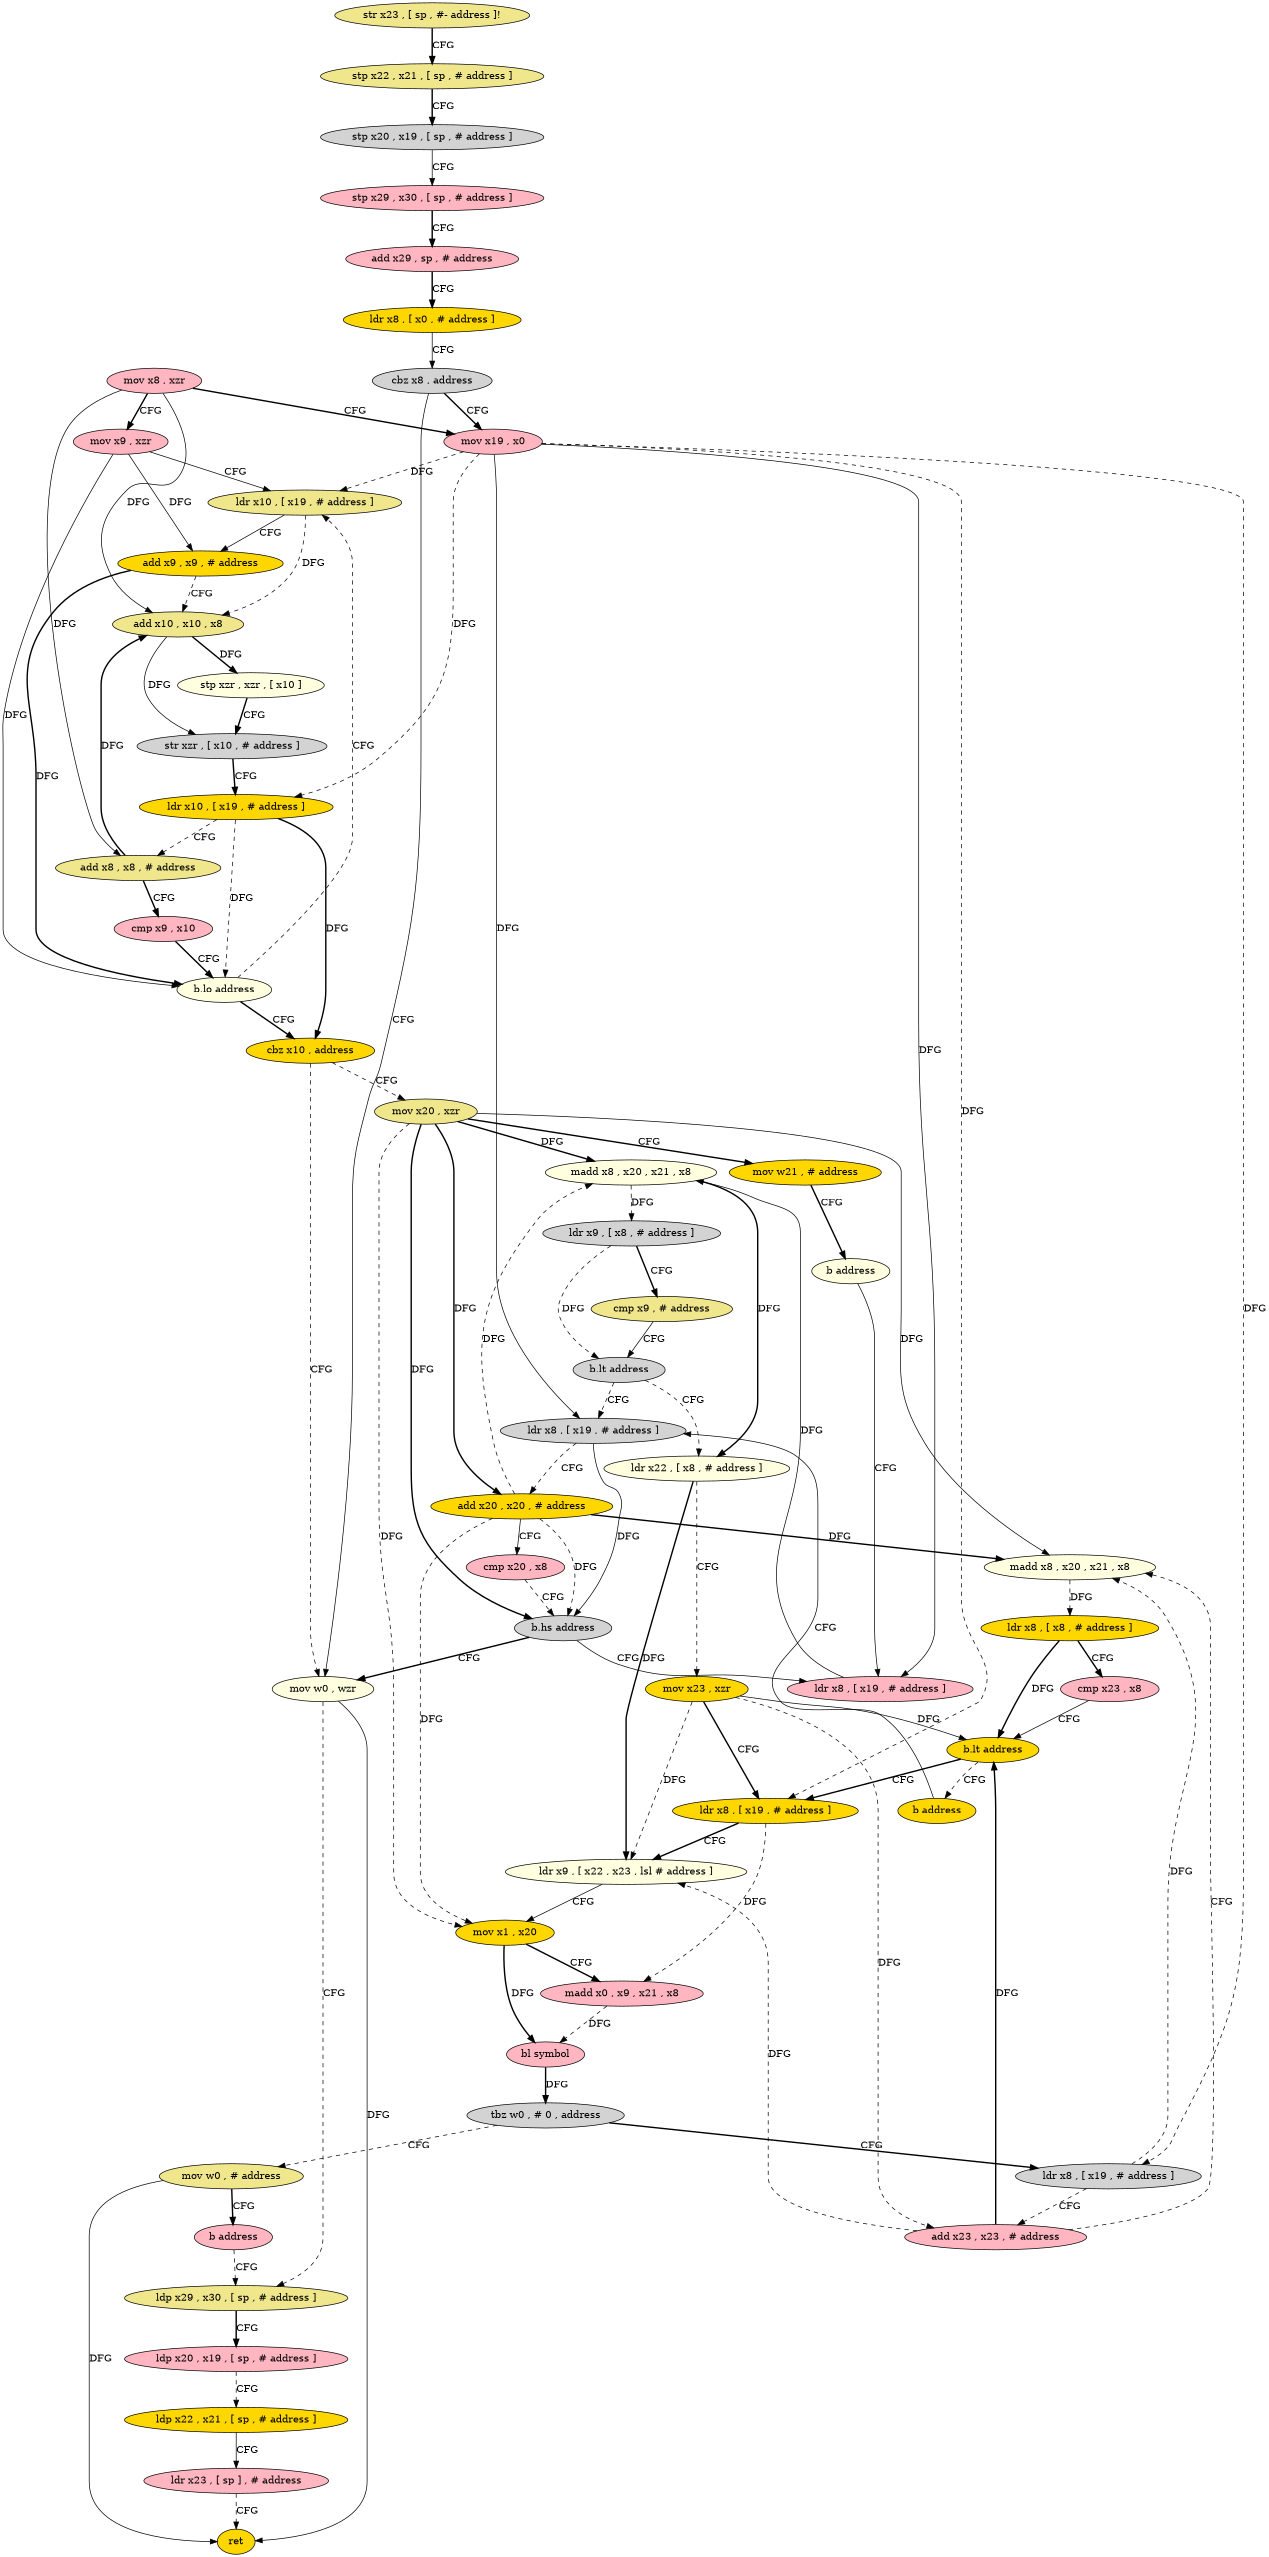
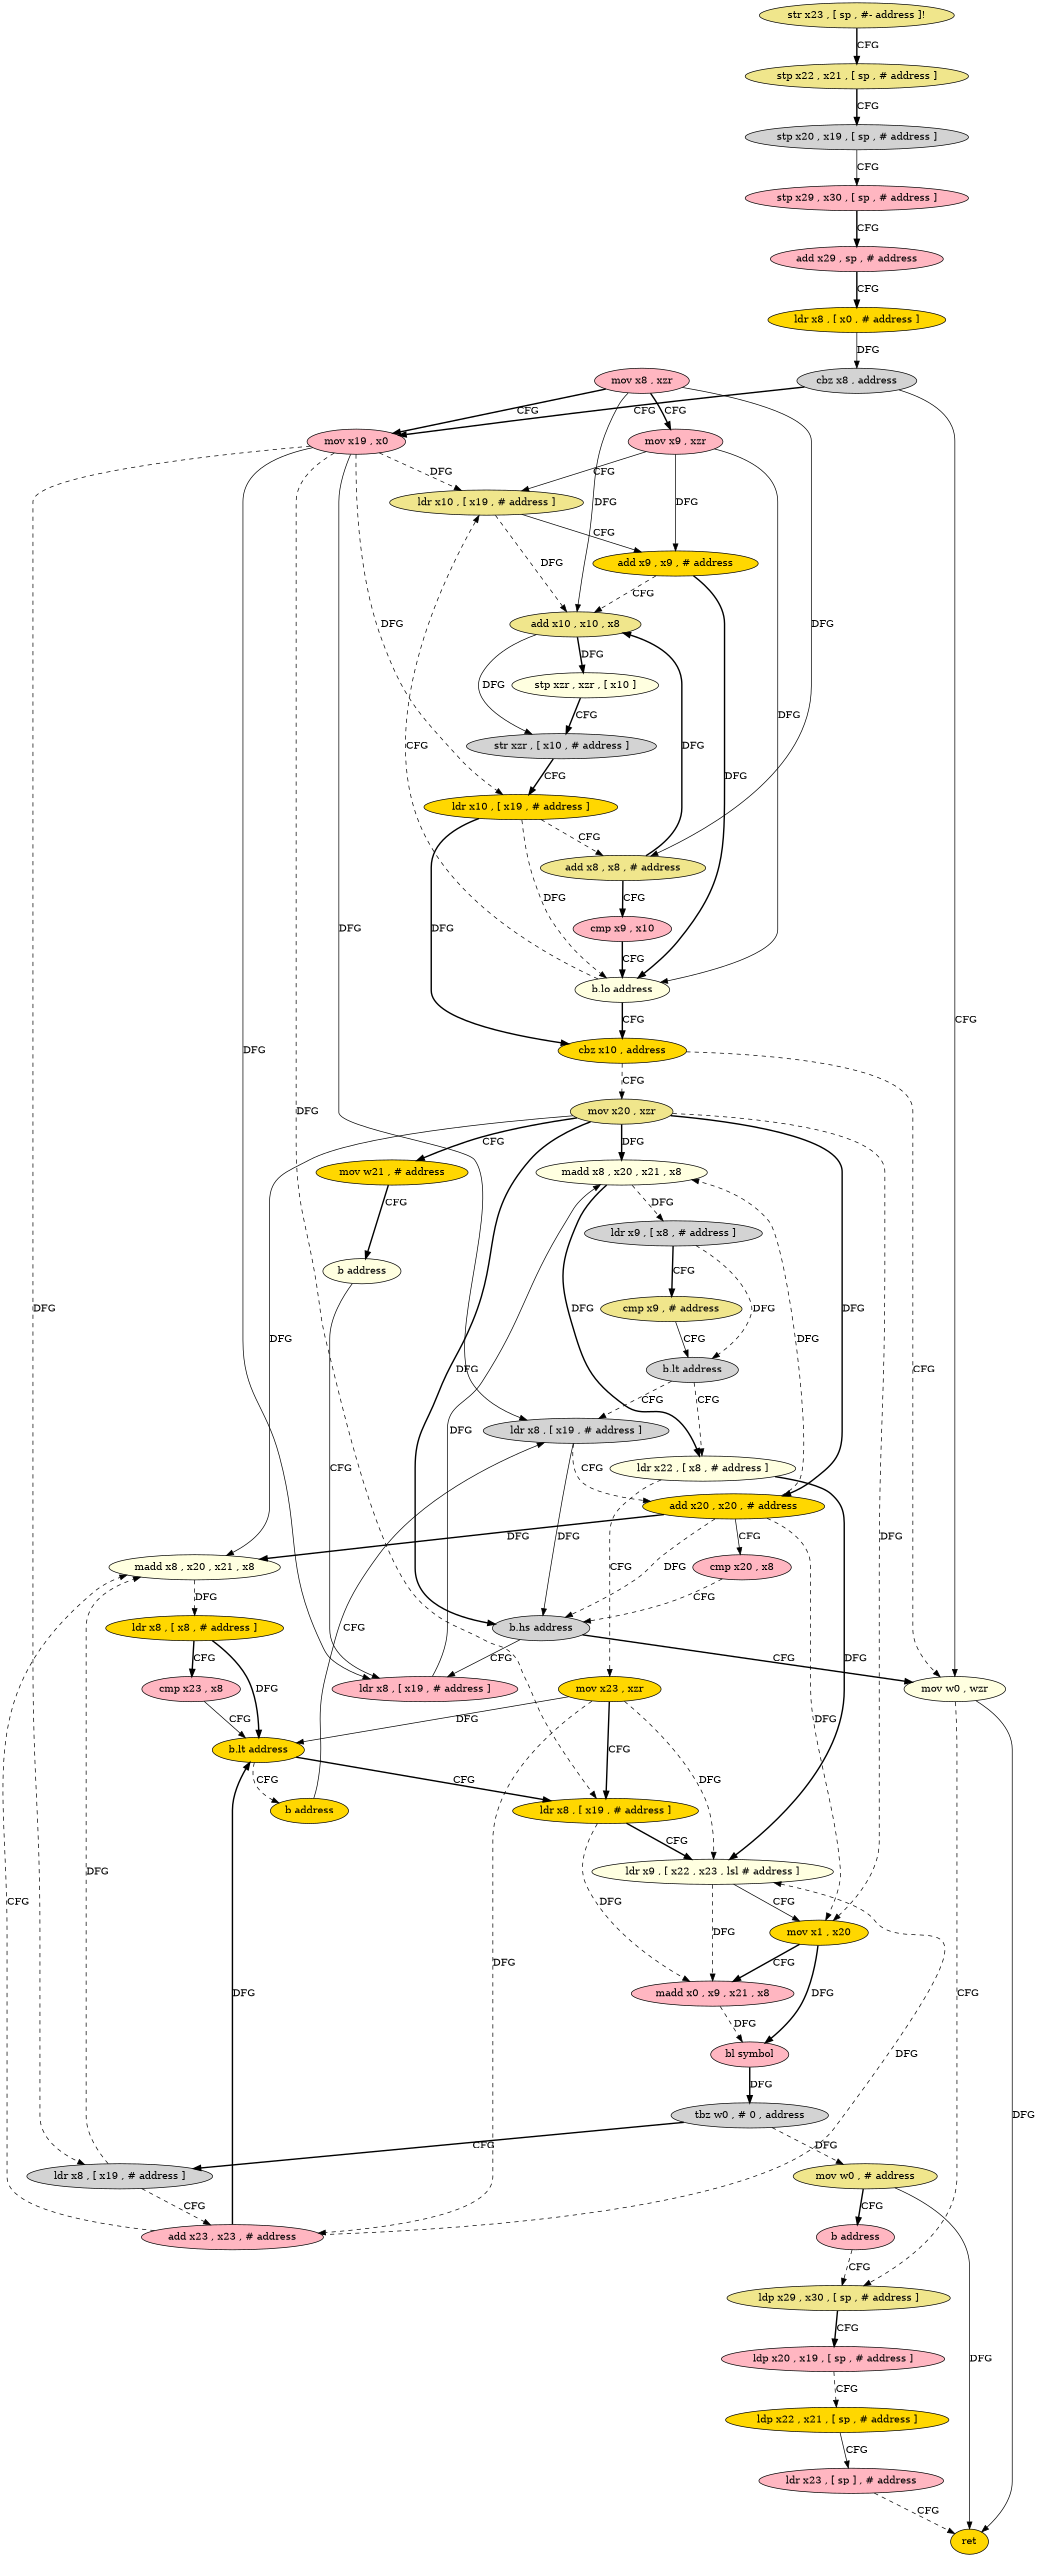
edge "ldr x8 , [ x0 , # address ]" -> "cbz x8 , address": label "CFG" -> "DFG"
edge "ldr x9 , [ x22 , x23 , lsl # address ]" -> "madd x0 , x9 , x21 , x8": added, label "DFG"
edge "tbz w0 , # 0 , address" -> "mov w0 , # address": label "CFG" -> "DFG"
